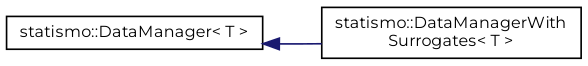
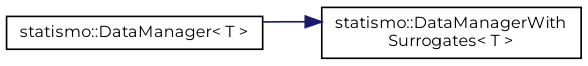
edge "statismo::DataManagerWith Surrogates< T >" -> "statismo::DataManager< T >": reversed
